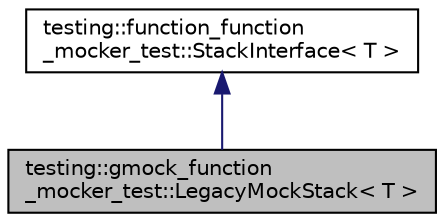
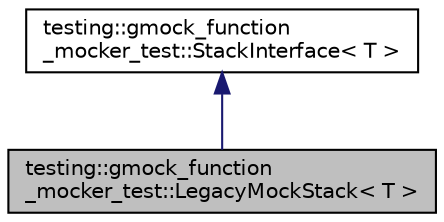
node "testing::function_function _mocker_test::StackInterface< T >": label "testing::function_function _mocker_test::StackInterface< T >" -> "testing::gmock_function _mocker_test::StackInterface< T >"
